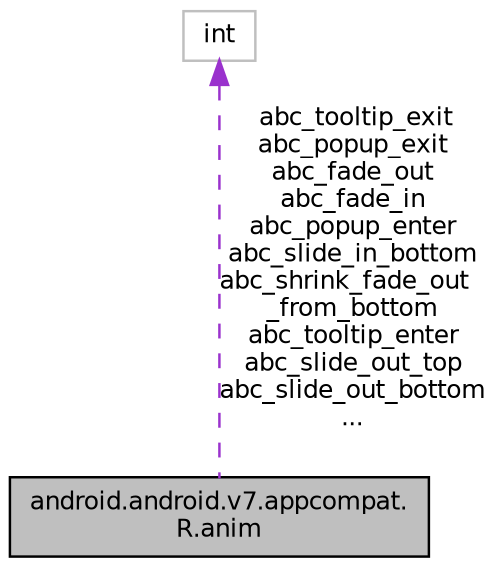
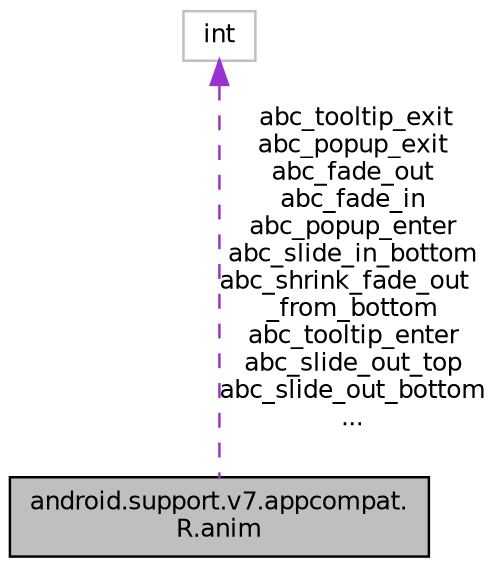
node "android.android.v7.appcompat. R.anim": label "android.android.v7.appcompat. R.anim" -> "android.support.v7.appcompat. R.anim"
